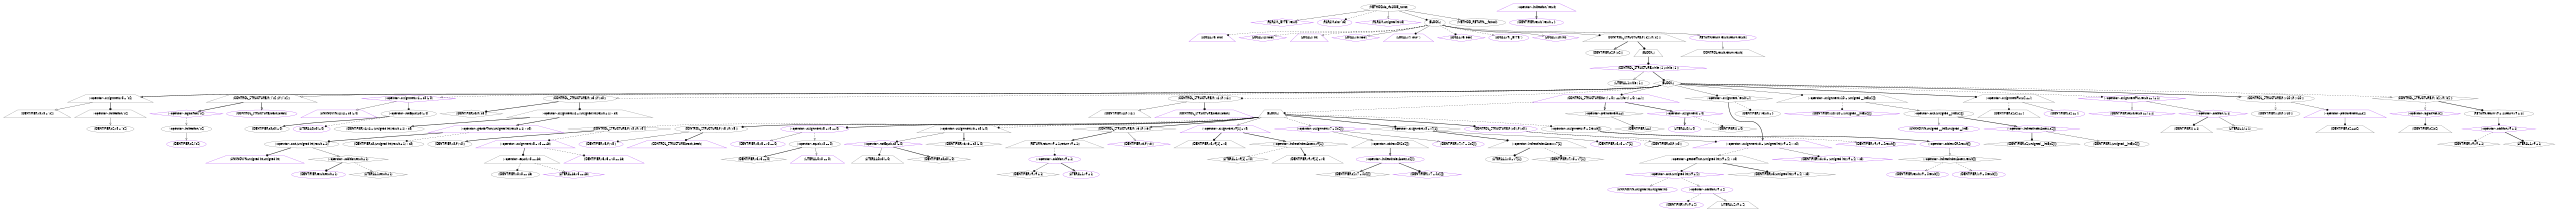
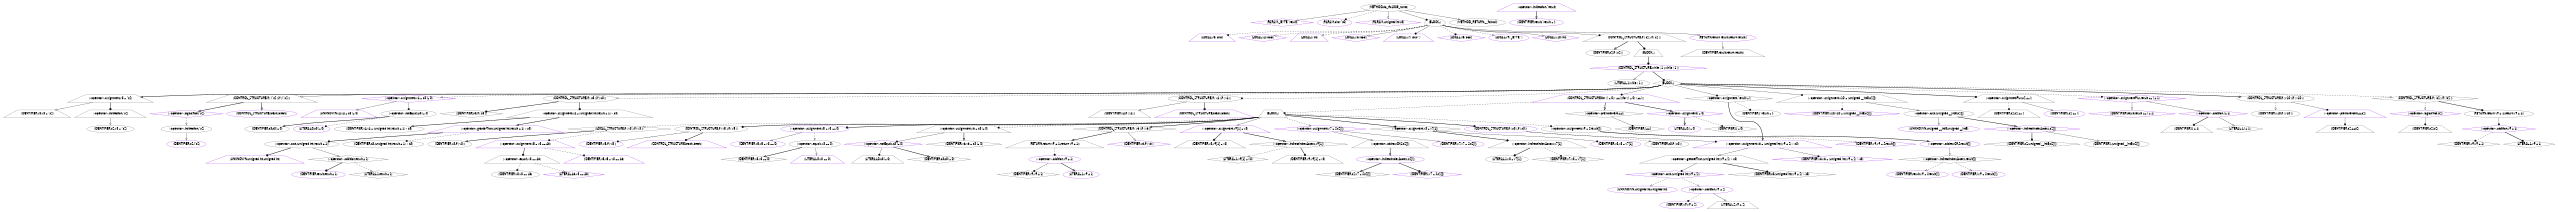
node "(CONTROL,result,return result;)": label "(CONTROL,result,return result;)" -> "(IDENTIFIER,result,return result;)"
node "(CONTROL_STRUCTURE,if ( v3 ),if ( v3 ))": label "(CONTROL_STRUCTURE,if ( v3 ),if ( v3 ))" -> "(LOCAL_STRUCTURE,if ( v3 ),if ( v3 ))"
edge "(<operator>.assignment,v6 = (unsigned int)(v9 + 2) > a3)" -> "(<operator>.greaterThan,(unsigned int)(v9 + 2) > a3)": style dashed -> solid
